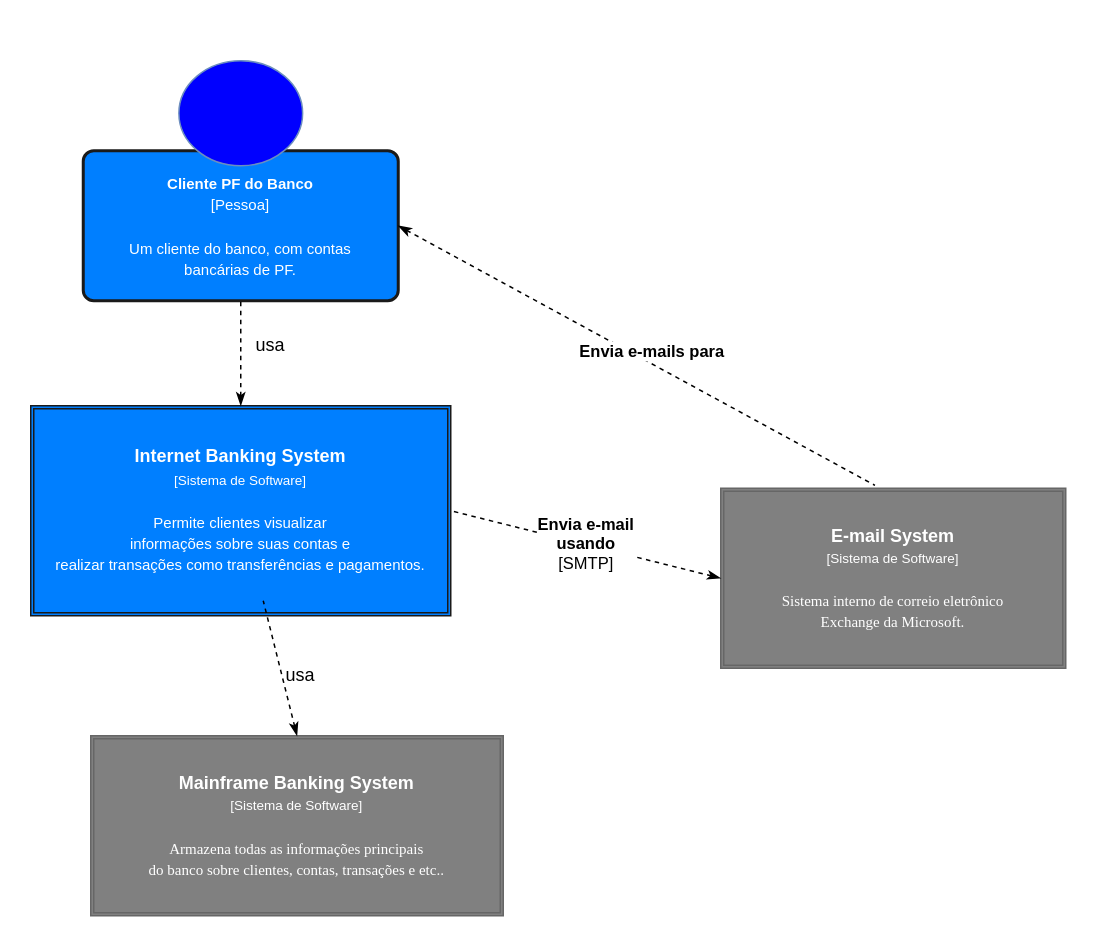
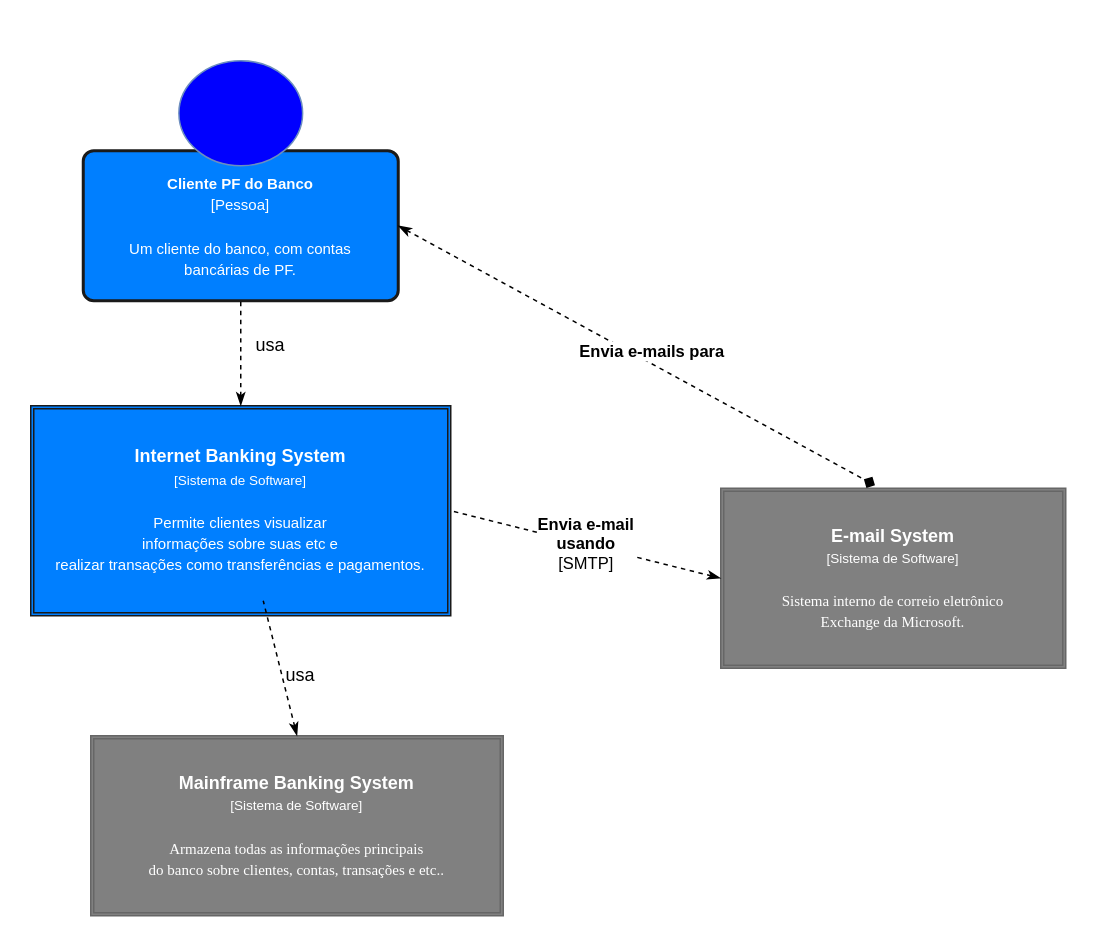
edge "E-mail System [Sistema de Software] Sistema interno de correio eletrônico Exchange da Microsoft." -> "Cliente PF do Banco [Pessoa] Um cliente do banco, com contas bancárias de PF.": arrowhead none -> diamond
node "Internet Banking System [Sistema de Software] Permite clientes visualizar informações sobre suas contas e realizar transações como transferências e pagamentos.": label "Internet Banking System [Sistema de Software] Permite clientes visualizar informações sobre suas contas e realizar transações como transferências e pagamentos." -> "Internet Banking System [Sistema de Software] Permite clientes visualizar informações sobre suas etc e realizar transações como transferências e pagamentos."
